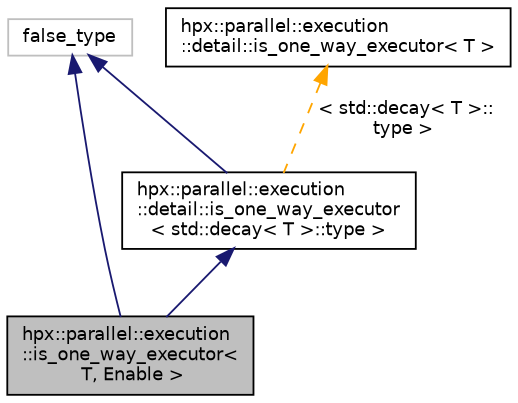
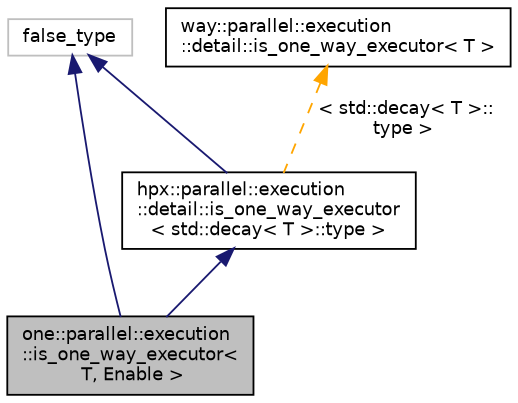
node "hpx::parallel::execution ::detail::is_one_way_executor< T >": label "hpx::parallel::execution ::detail::is_one_way_executor< T >" -> "way::parallel::execution ::detail::is_one_way_executor< T >"
node "hpx::parallel::execution ::is_one_way_executor< T, Enable >": label "hpx::parallel::execution ::is_one_way_executor< T, Enable >" -> "one::parallel::execution ::is_one_way_executor< T, Enable >"
